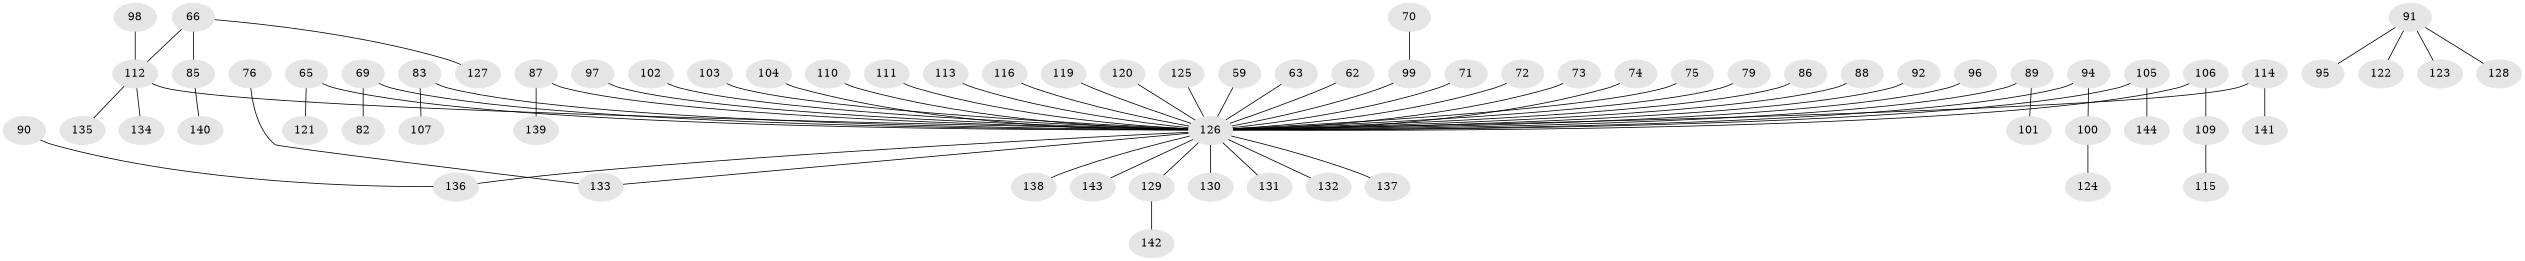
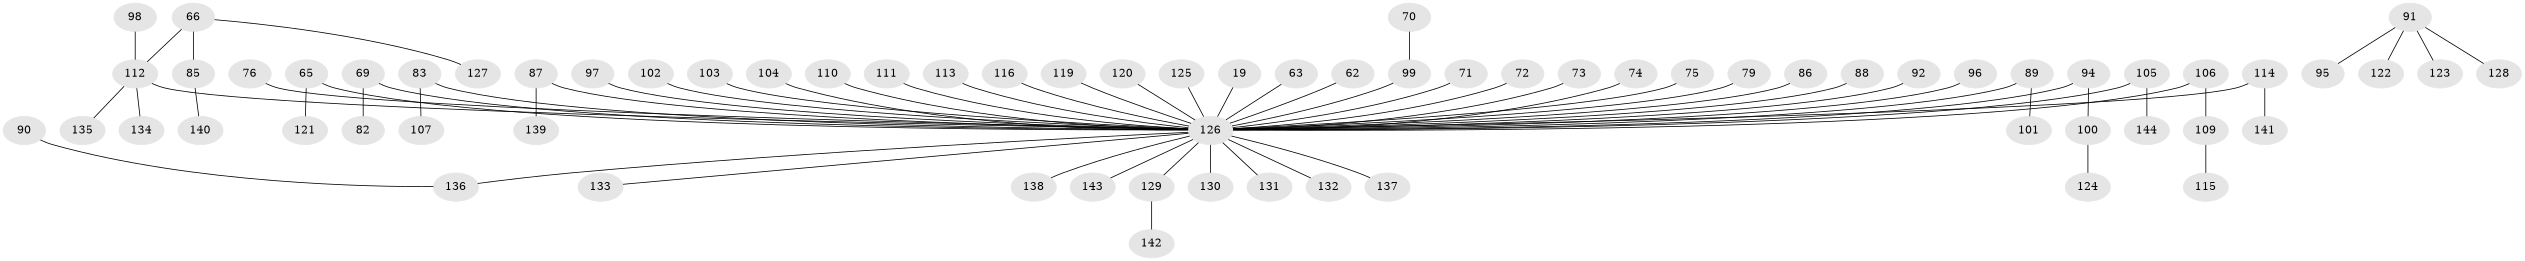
node "59": label "59" -> "19"
edge "76" -- "133": now "76" -- "126"
